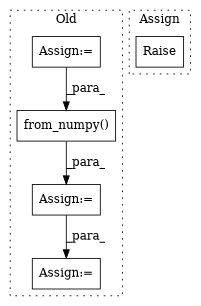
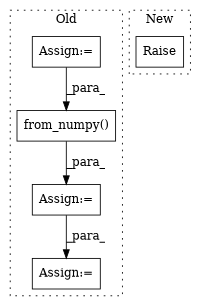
cluster "Assign": label "Assign" -> "New"
